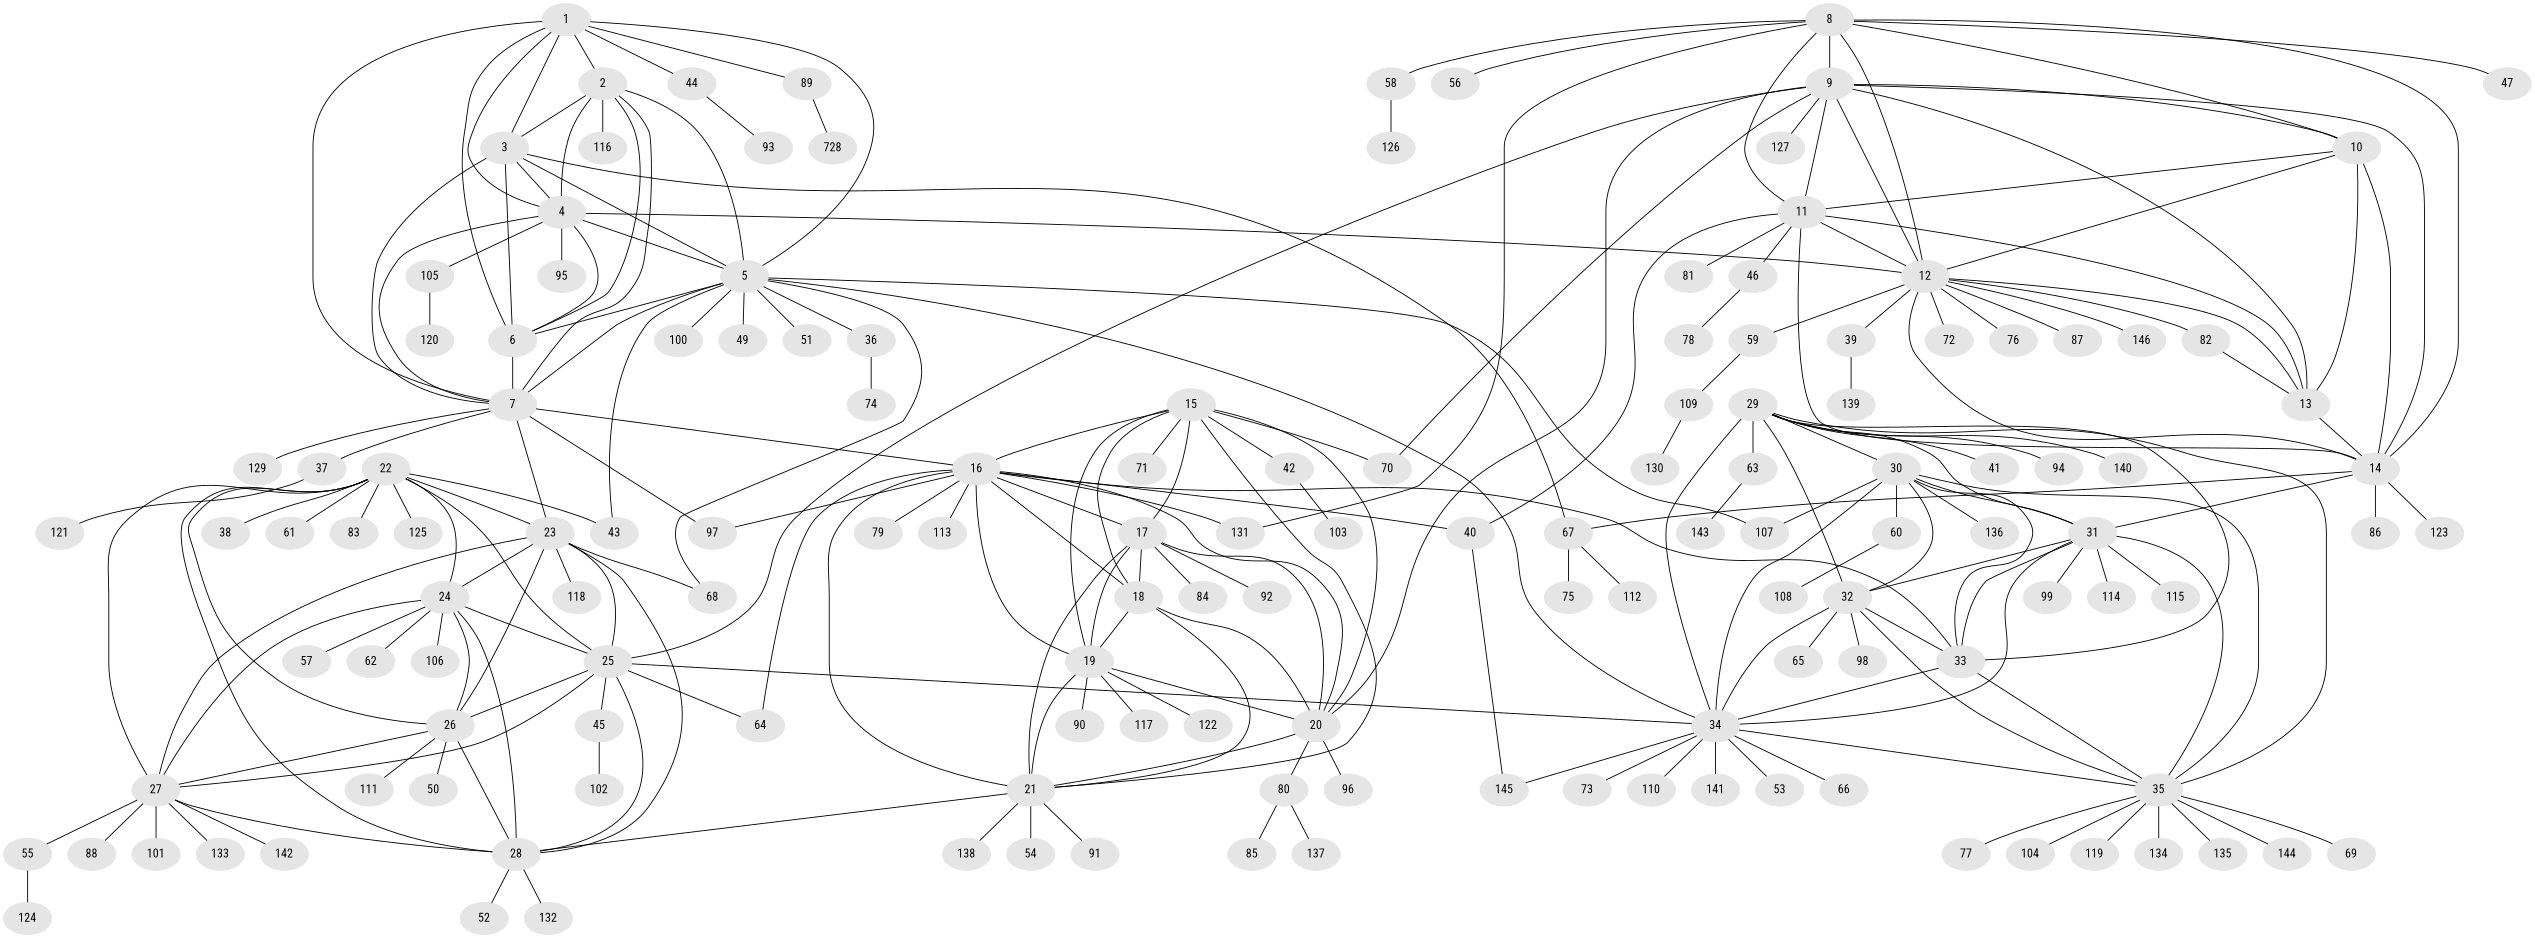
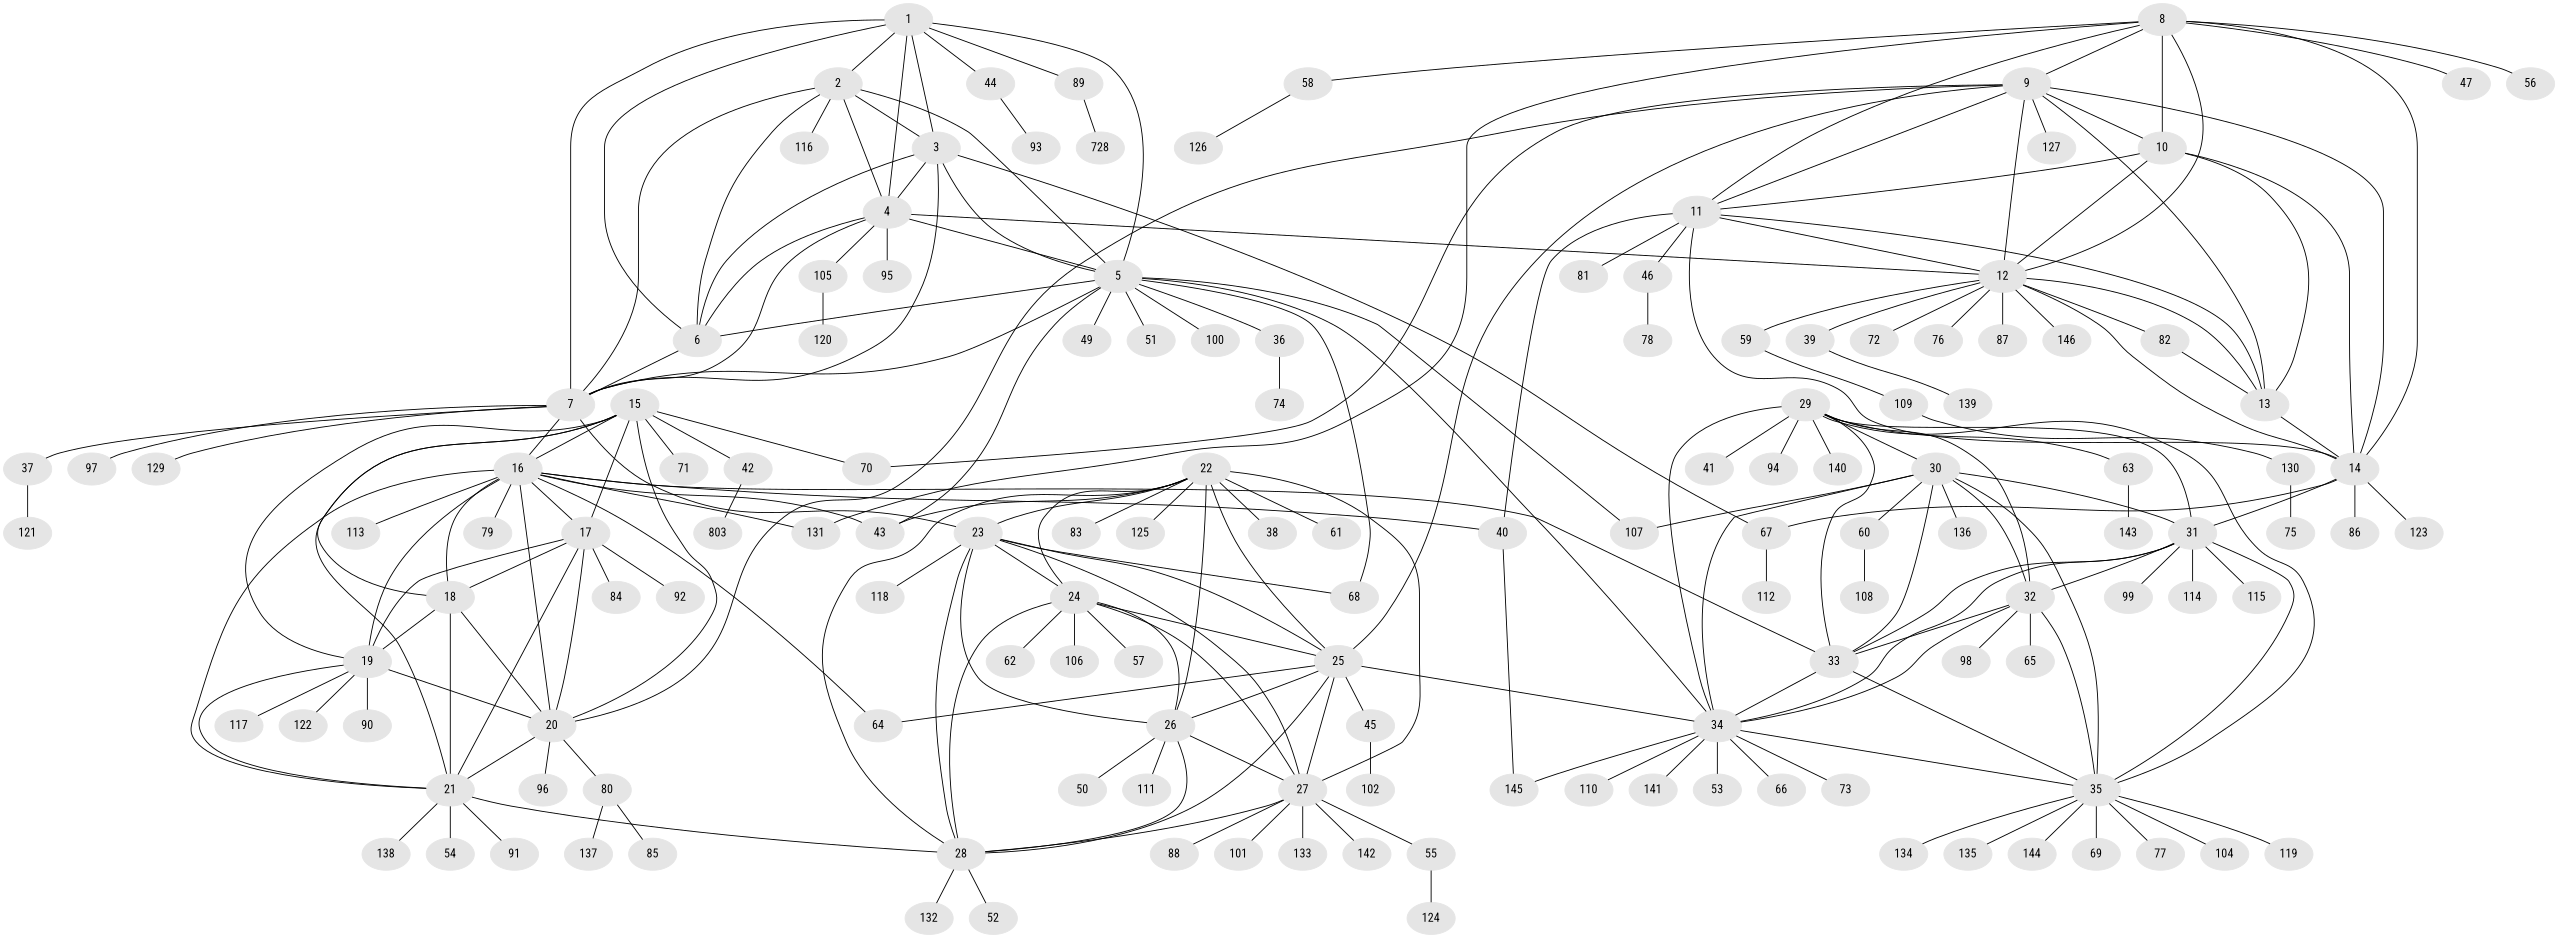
edge "16" -- "97": now "16" -- "43"
node "103": label "103" -> "803"
edge "67" -- "75": now "130" -- "75"
